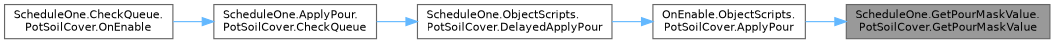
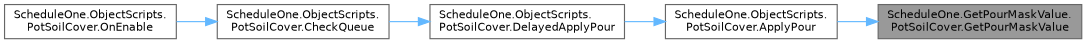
node "ScheduleOne.CheckQueue. PotSoilCover.OnEnable": label "ScheduleOne.CheckQueue. PotSoilCover.OnEnable" -> "ScheduleOne.ObjectScripts. PotSoilCover.OnEnable"
node "ScheduleOne.ApplyPour. PotSoilCover.CheckQueue": label "ScheduleOne.ApplyPour. PotSoilCover.CheckQueue" -> "ScheduleOne.ObjectScripts. PotSoilCover.CheckQueue"
node "OnEnable.ObjectScripts. PotSoilCover.ApplyPour": label "OnEnable.ObjectScripts. PotSoilCover.ApplyPour" -> "ScheduleOne.ObjectScripts. PotSoilCover.ApplyPour"
